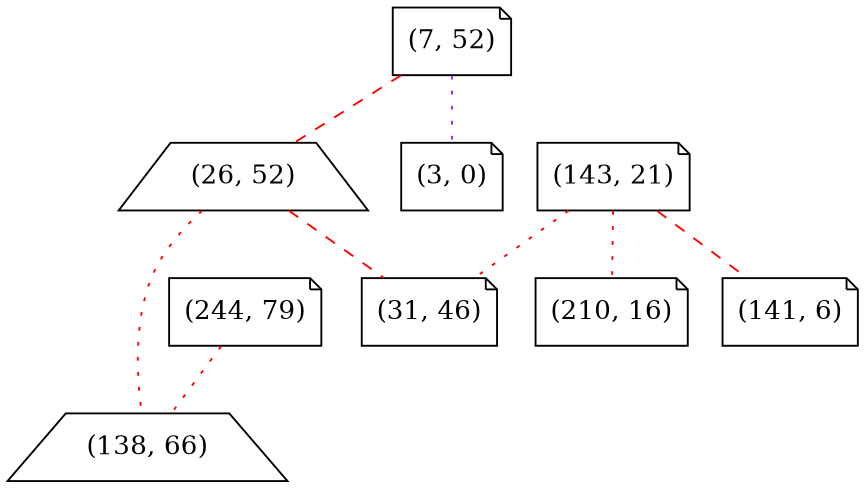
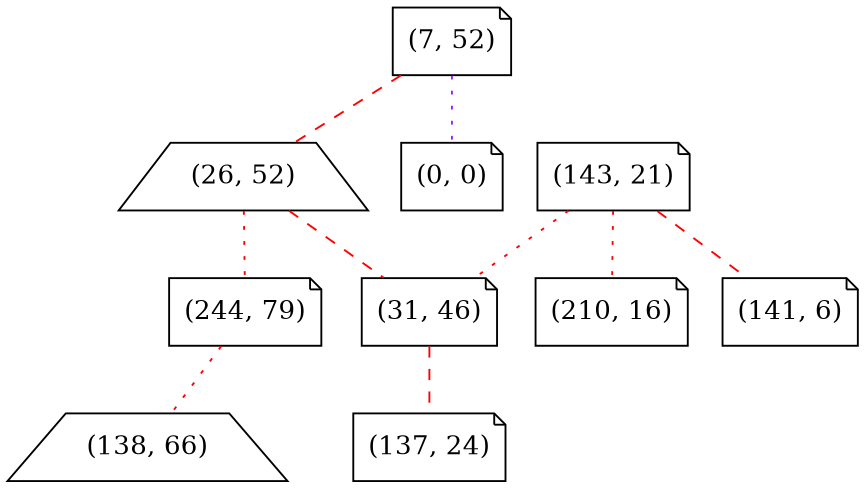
node "(3, 0)": label "(3, 0)" -> "(0, 0)"
edge "(26, 52)" -- "(138, 66)": now "(26, 52)" -- "(244, 79)"
node "(137, 24)": added
